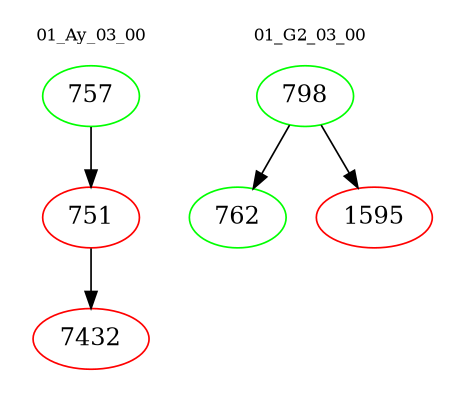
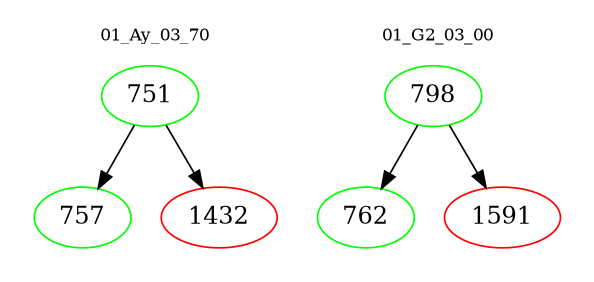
cluster "01_Ay_03_00": label "01_Ay_03_00" -> "01_Ay_03_70"
edge "757" -> "751": reversed
node "751": color red -> green
node "1595": label "1595" -> "1591"
node "7432": label "7432" -> "1432"
